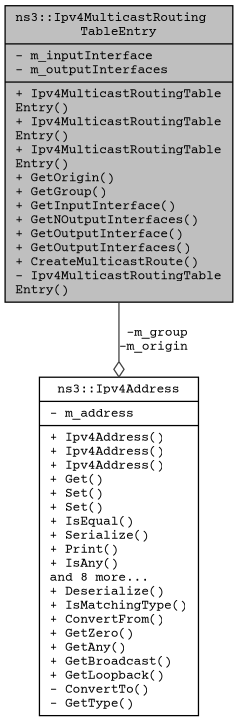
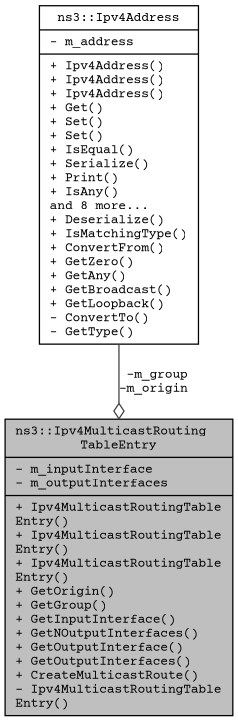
edge "ns3::Ipv4MulticastRouting" -> "ns3::Ipv4Address": reversed
